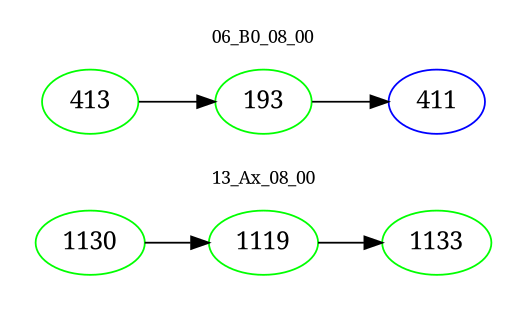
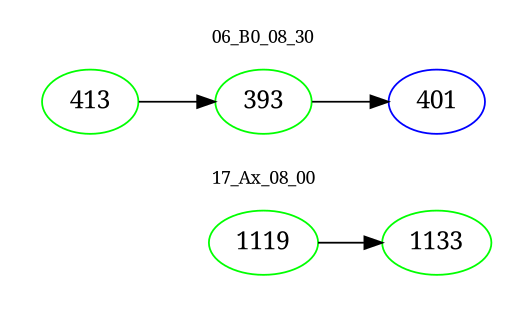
cluster "06_B0_08_00": label "06_B0_08_00" -> "06_B0_08_30"
node "193": label "193" -> "393"
node "411": label "411" -> "401"
cluster "13_Ax_08_00": label "13_Ax_08_00" -> "17_Ax_08_00"
node "1130": removed
